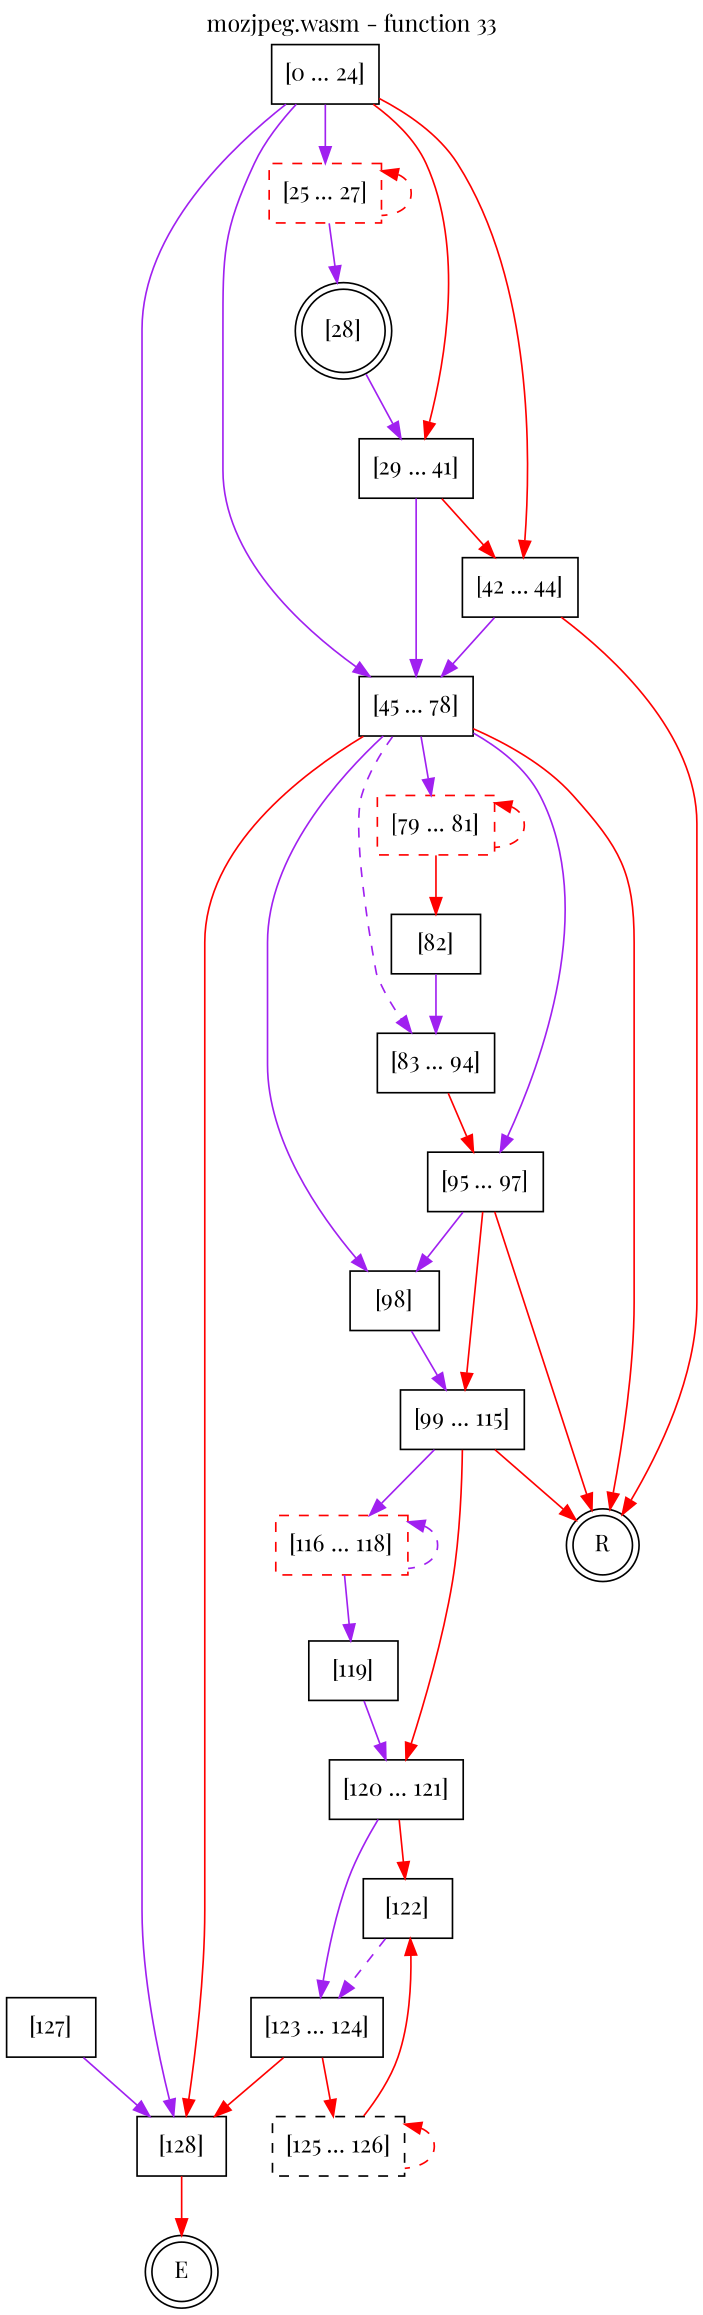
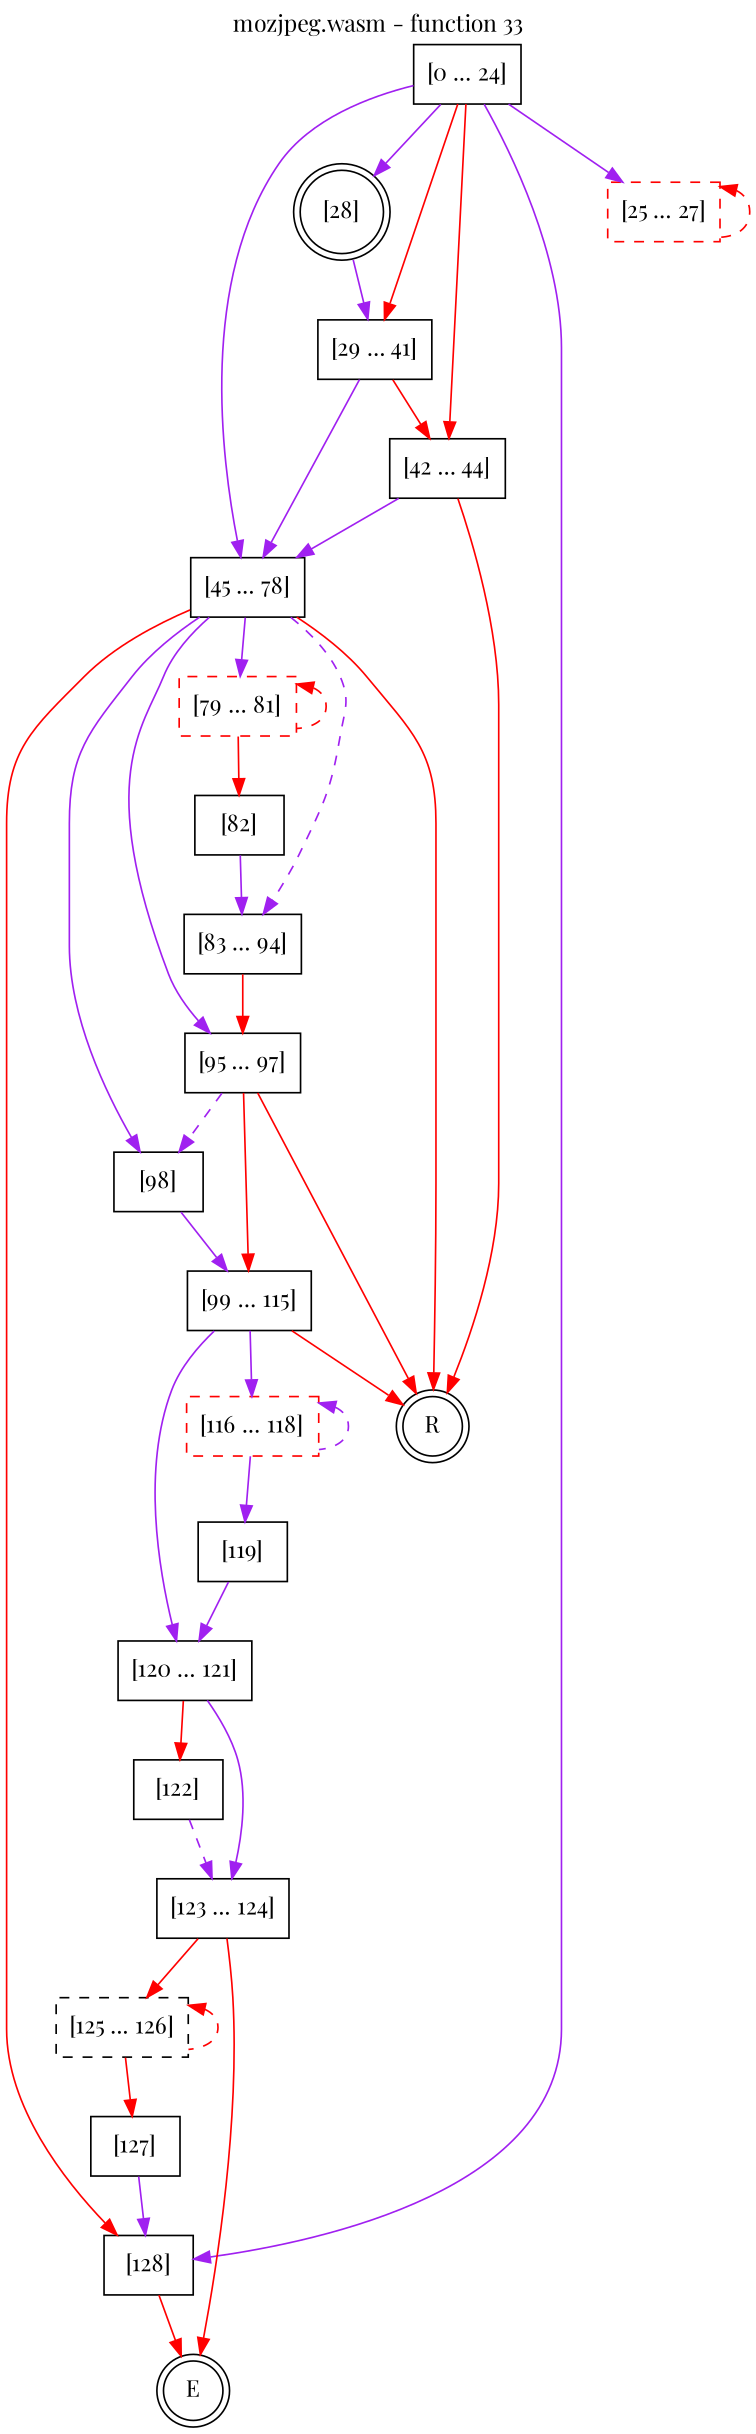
edge "[25 ... 27]" -> "[28]": now "[0 ... 24]" -> "[28]"
edge "[95 ... 97]" -> "[98]": style solid -> dashed
edge "[99 ... 115]" -> "[120 ... 121]": color red -> purple
edge "[125 ... 126]" -> "[122]": now "[125 ... 126]" -> "[127]"
edge "[123 ... 124]" -> "[128]": now "[123 ... 124]" -> "E"
